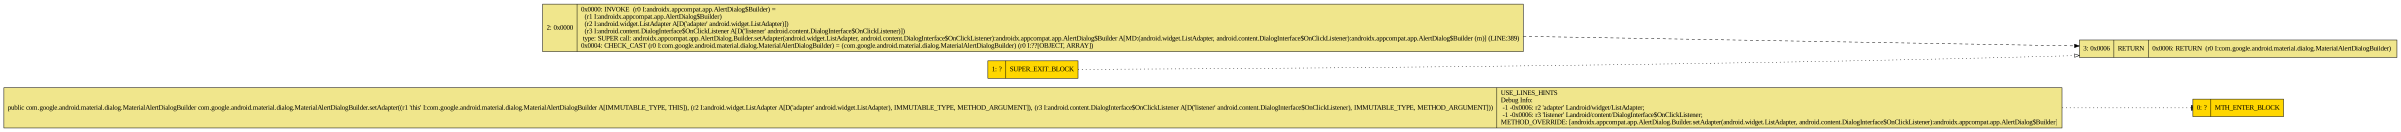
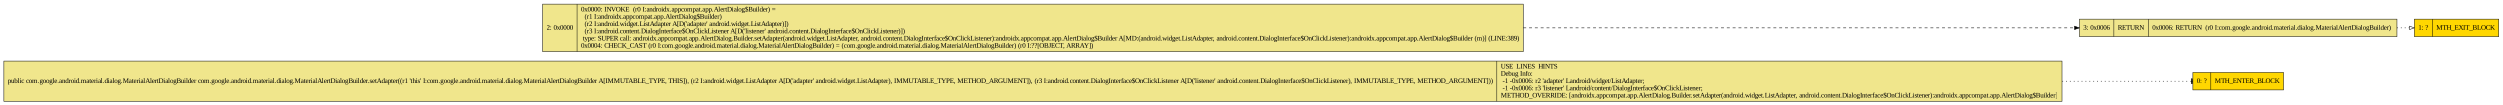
edge "1: ?" -> "3: 0x0006": reversed
node "1: ?": text "SUPER_EXIT_BLOCK" -> "MTH_EXIT_BLOCK"
